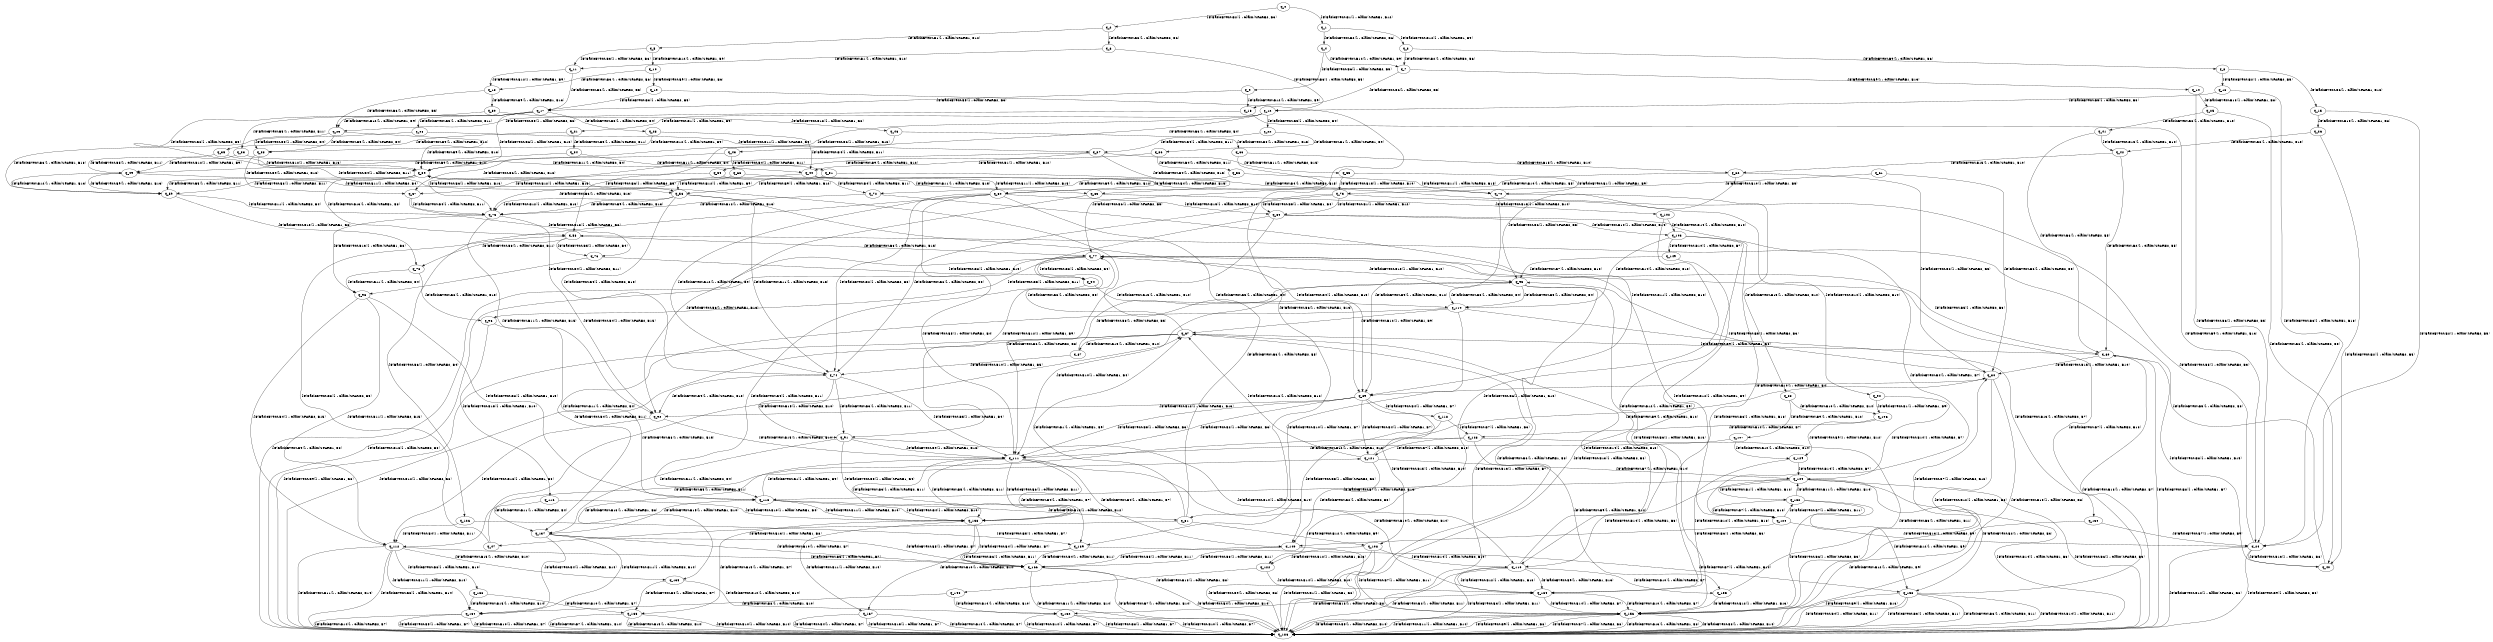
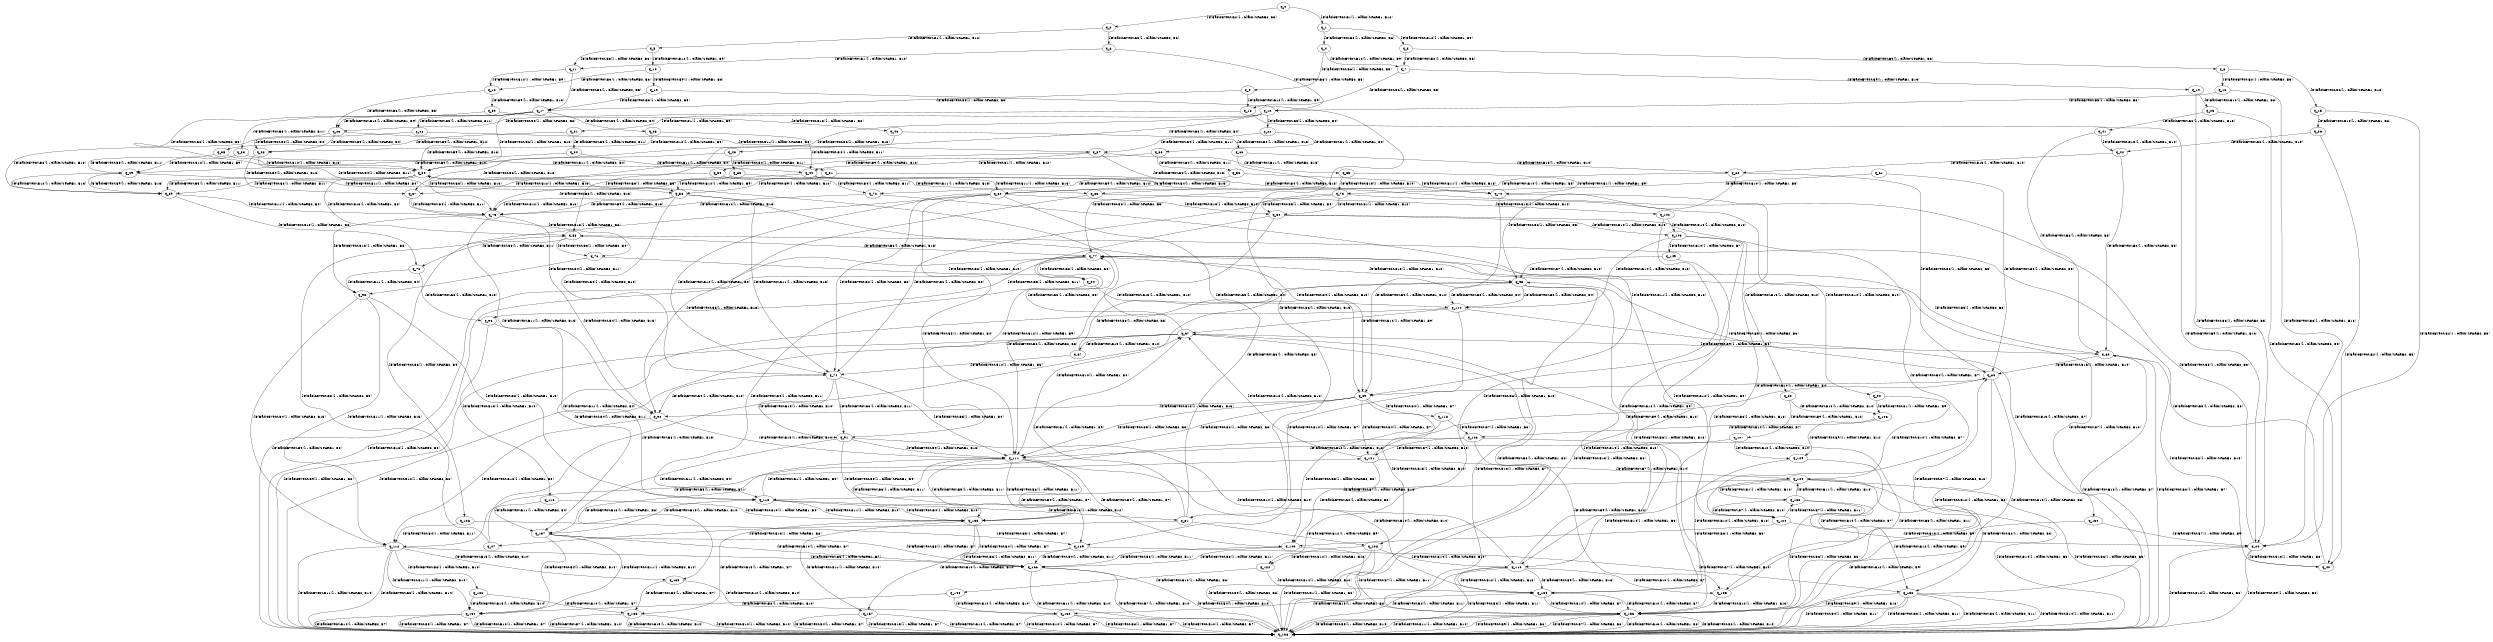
edge "q_129" -> "q_109": now "q_129" -> "q_155"
